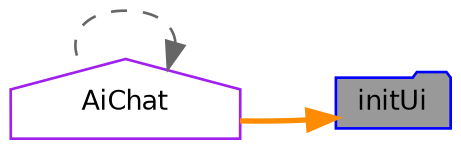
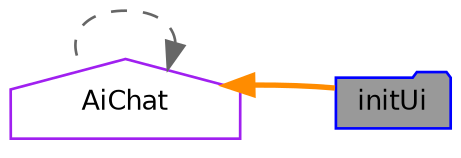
edge "AiChat" -> "initUi": reversed
